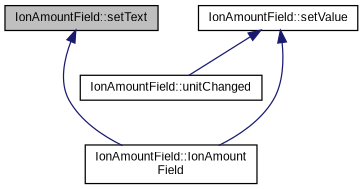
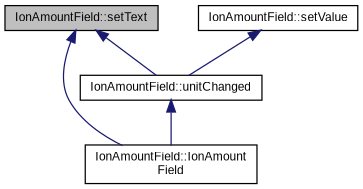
edge "IonAmountField::unitChanged" -> "IonAmountField::setText": added
edge "IonAmountField::IonAmount Field" -> "IonAmountField::setValue": now "IonAmountField::IonAmount Field" -> "IonAmountField::unitChanged"
